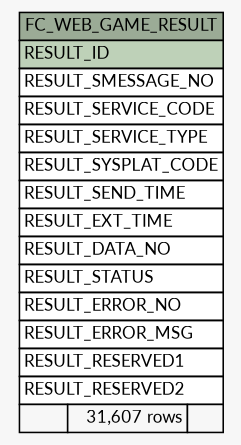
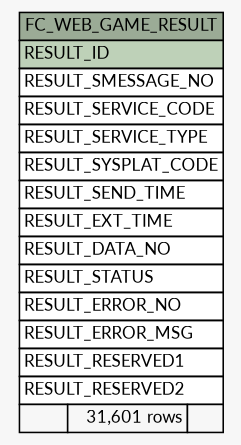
node "FC_WEB_GAME_RESULT": text "31,607 rows" -> "31,601 rows"
